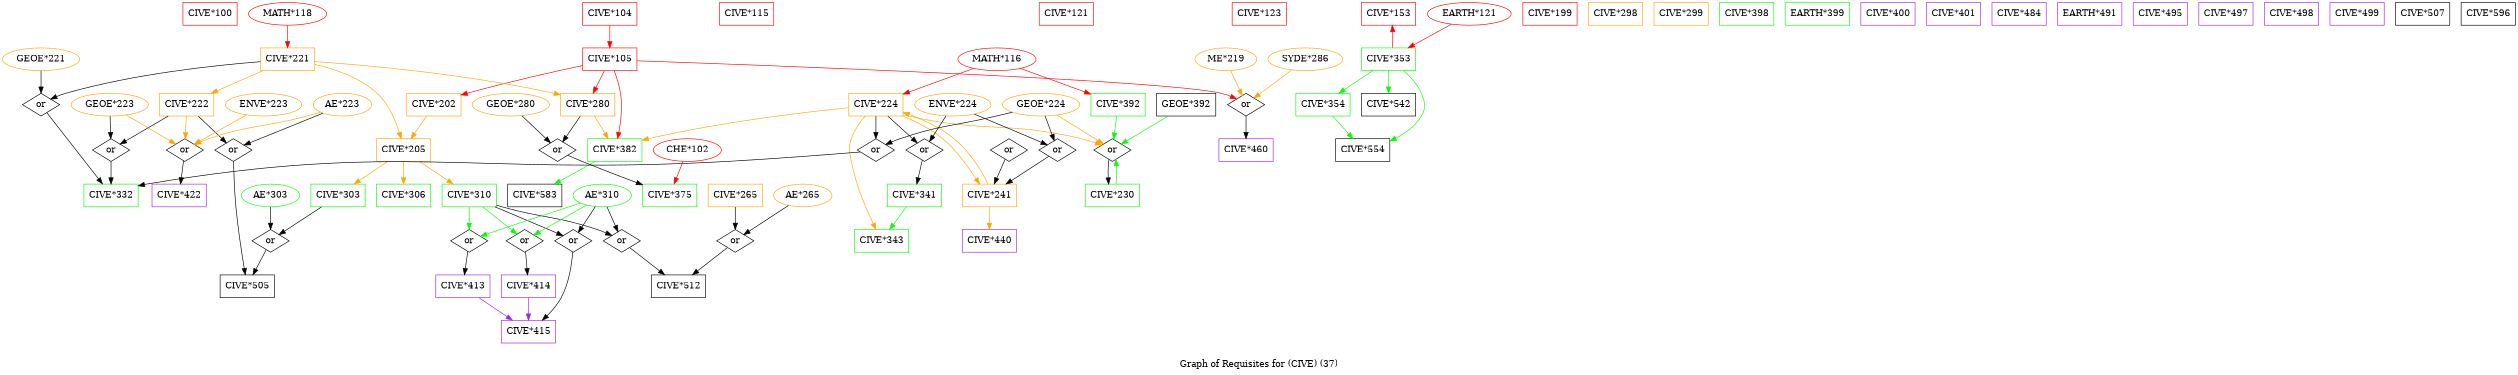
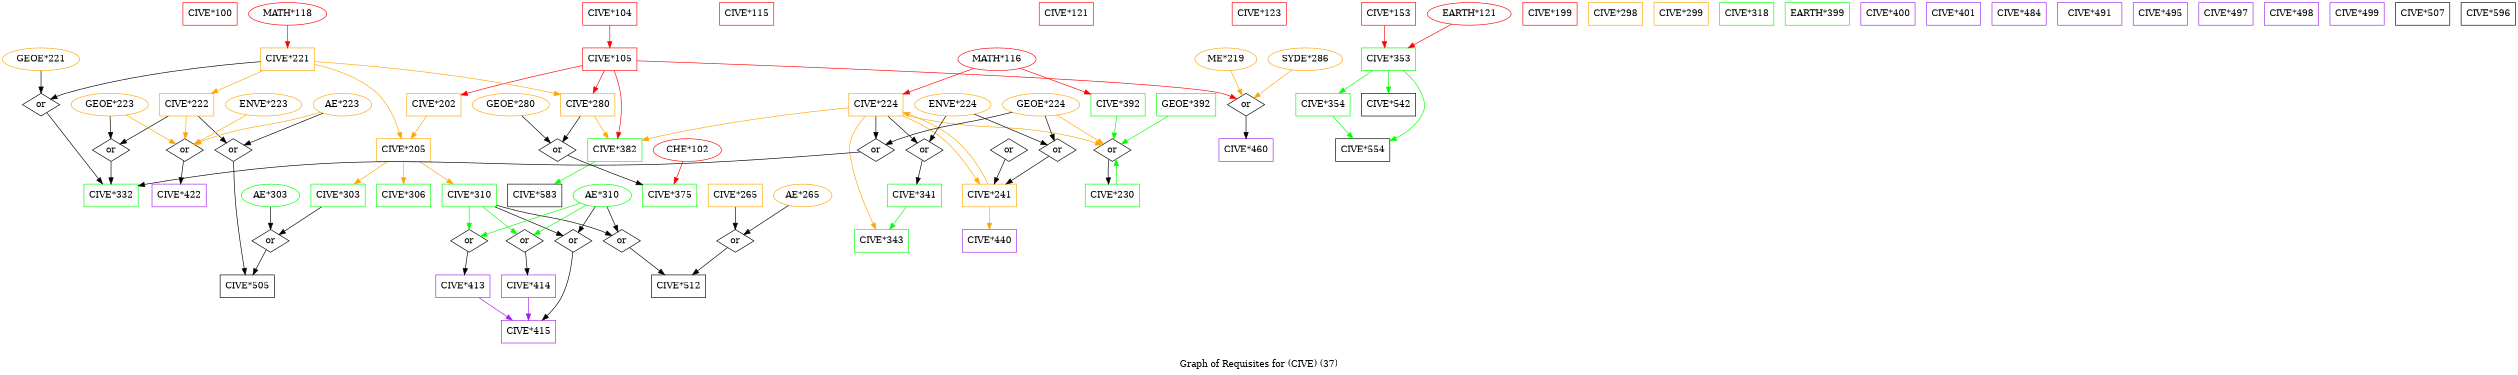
node "CIVE*398": label "CIVE*398" -> "CIVE*318"
node "EARTH*491": label "EARTH*491" -> "CIVE*491"
edge "CIVE*353" -> "CIVE*153": reversed
node "GEOE*392": color black -> green
